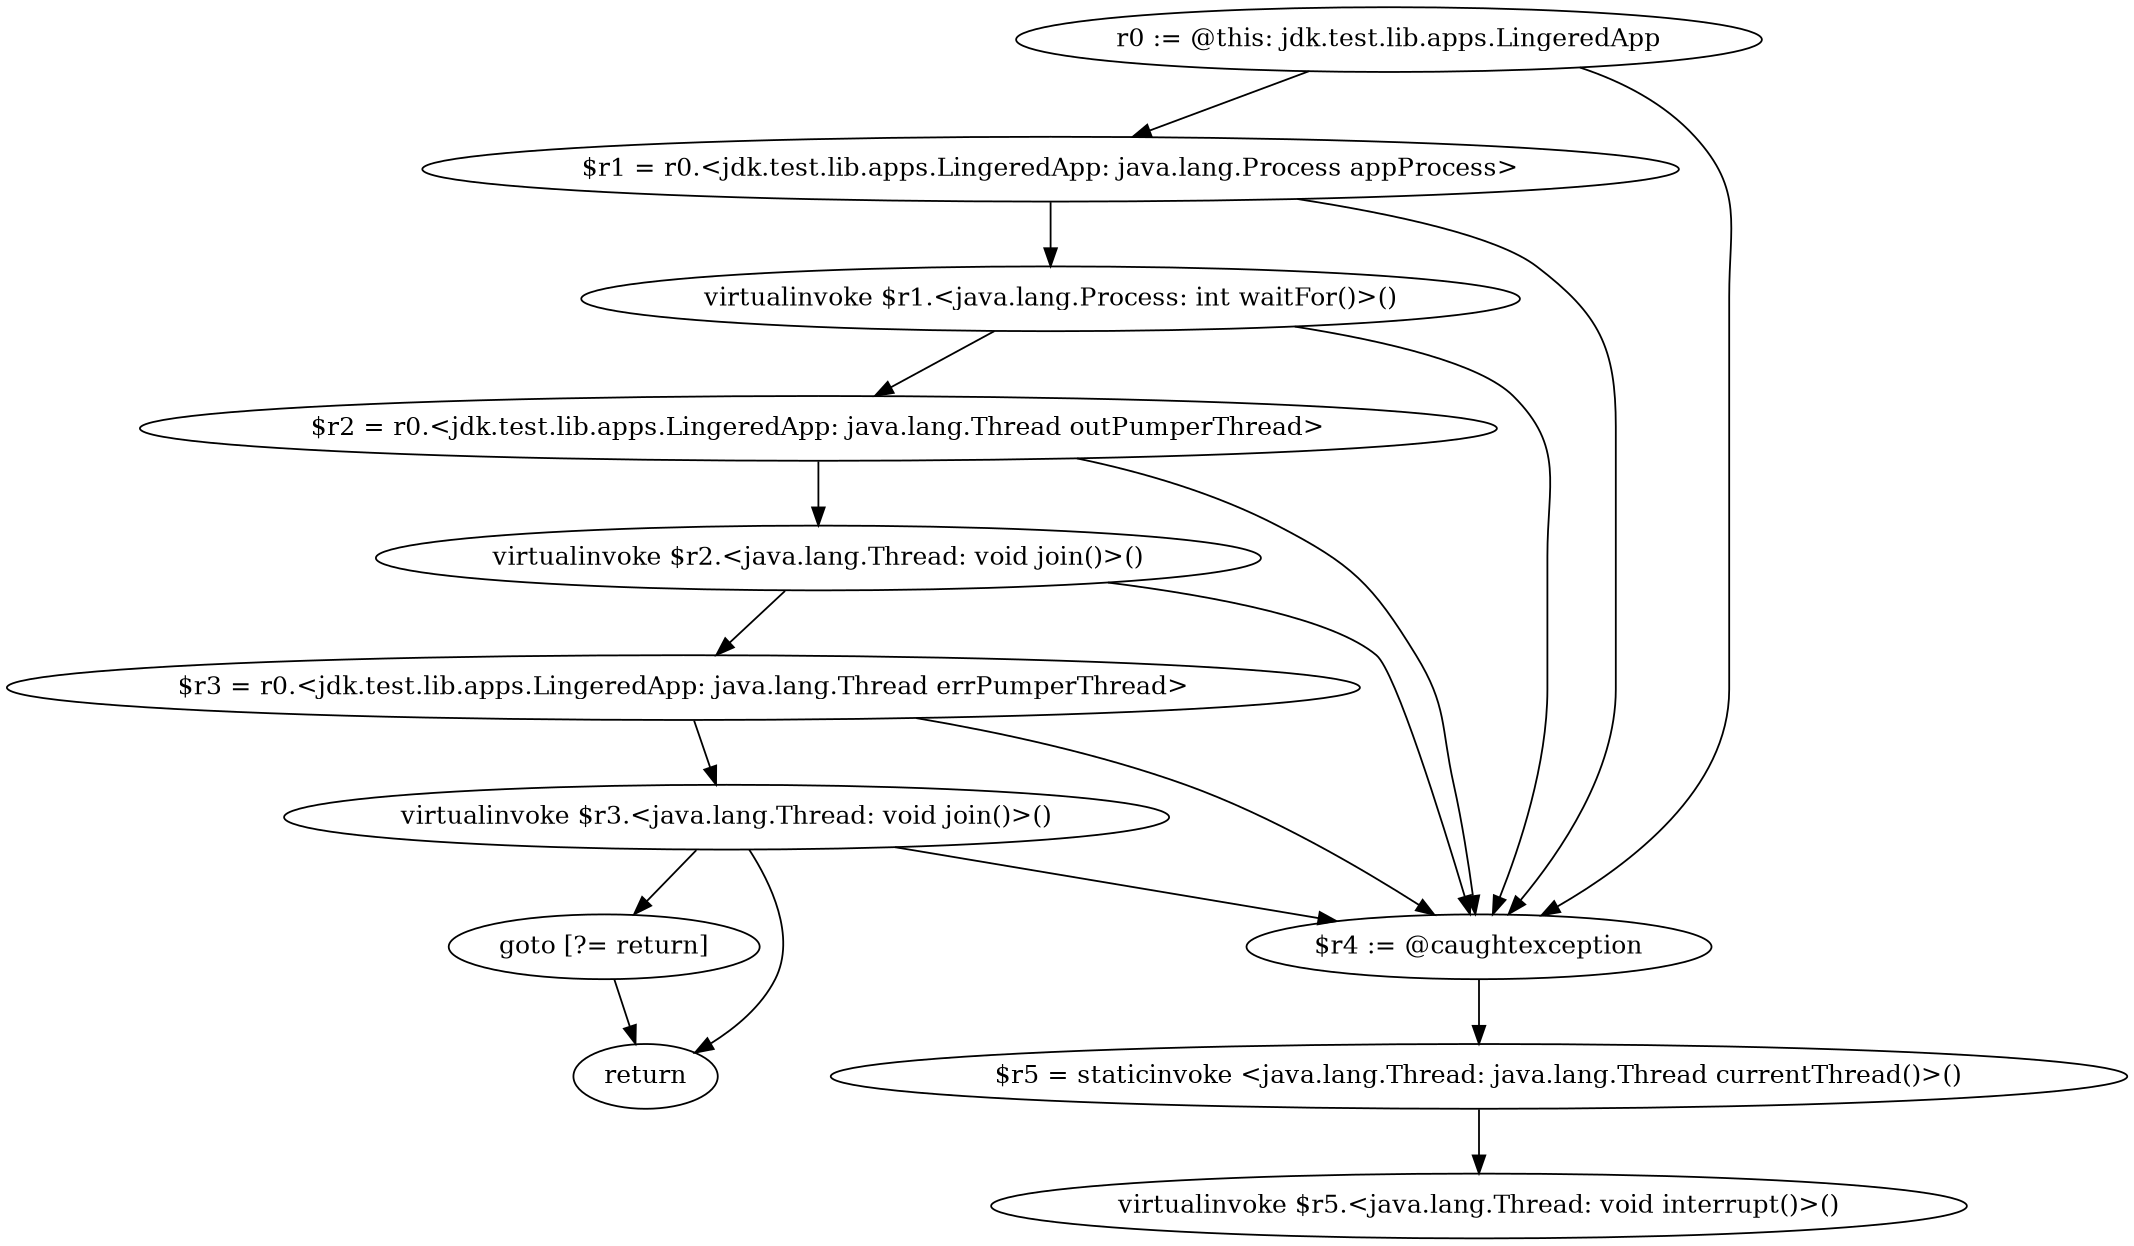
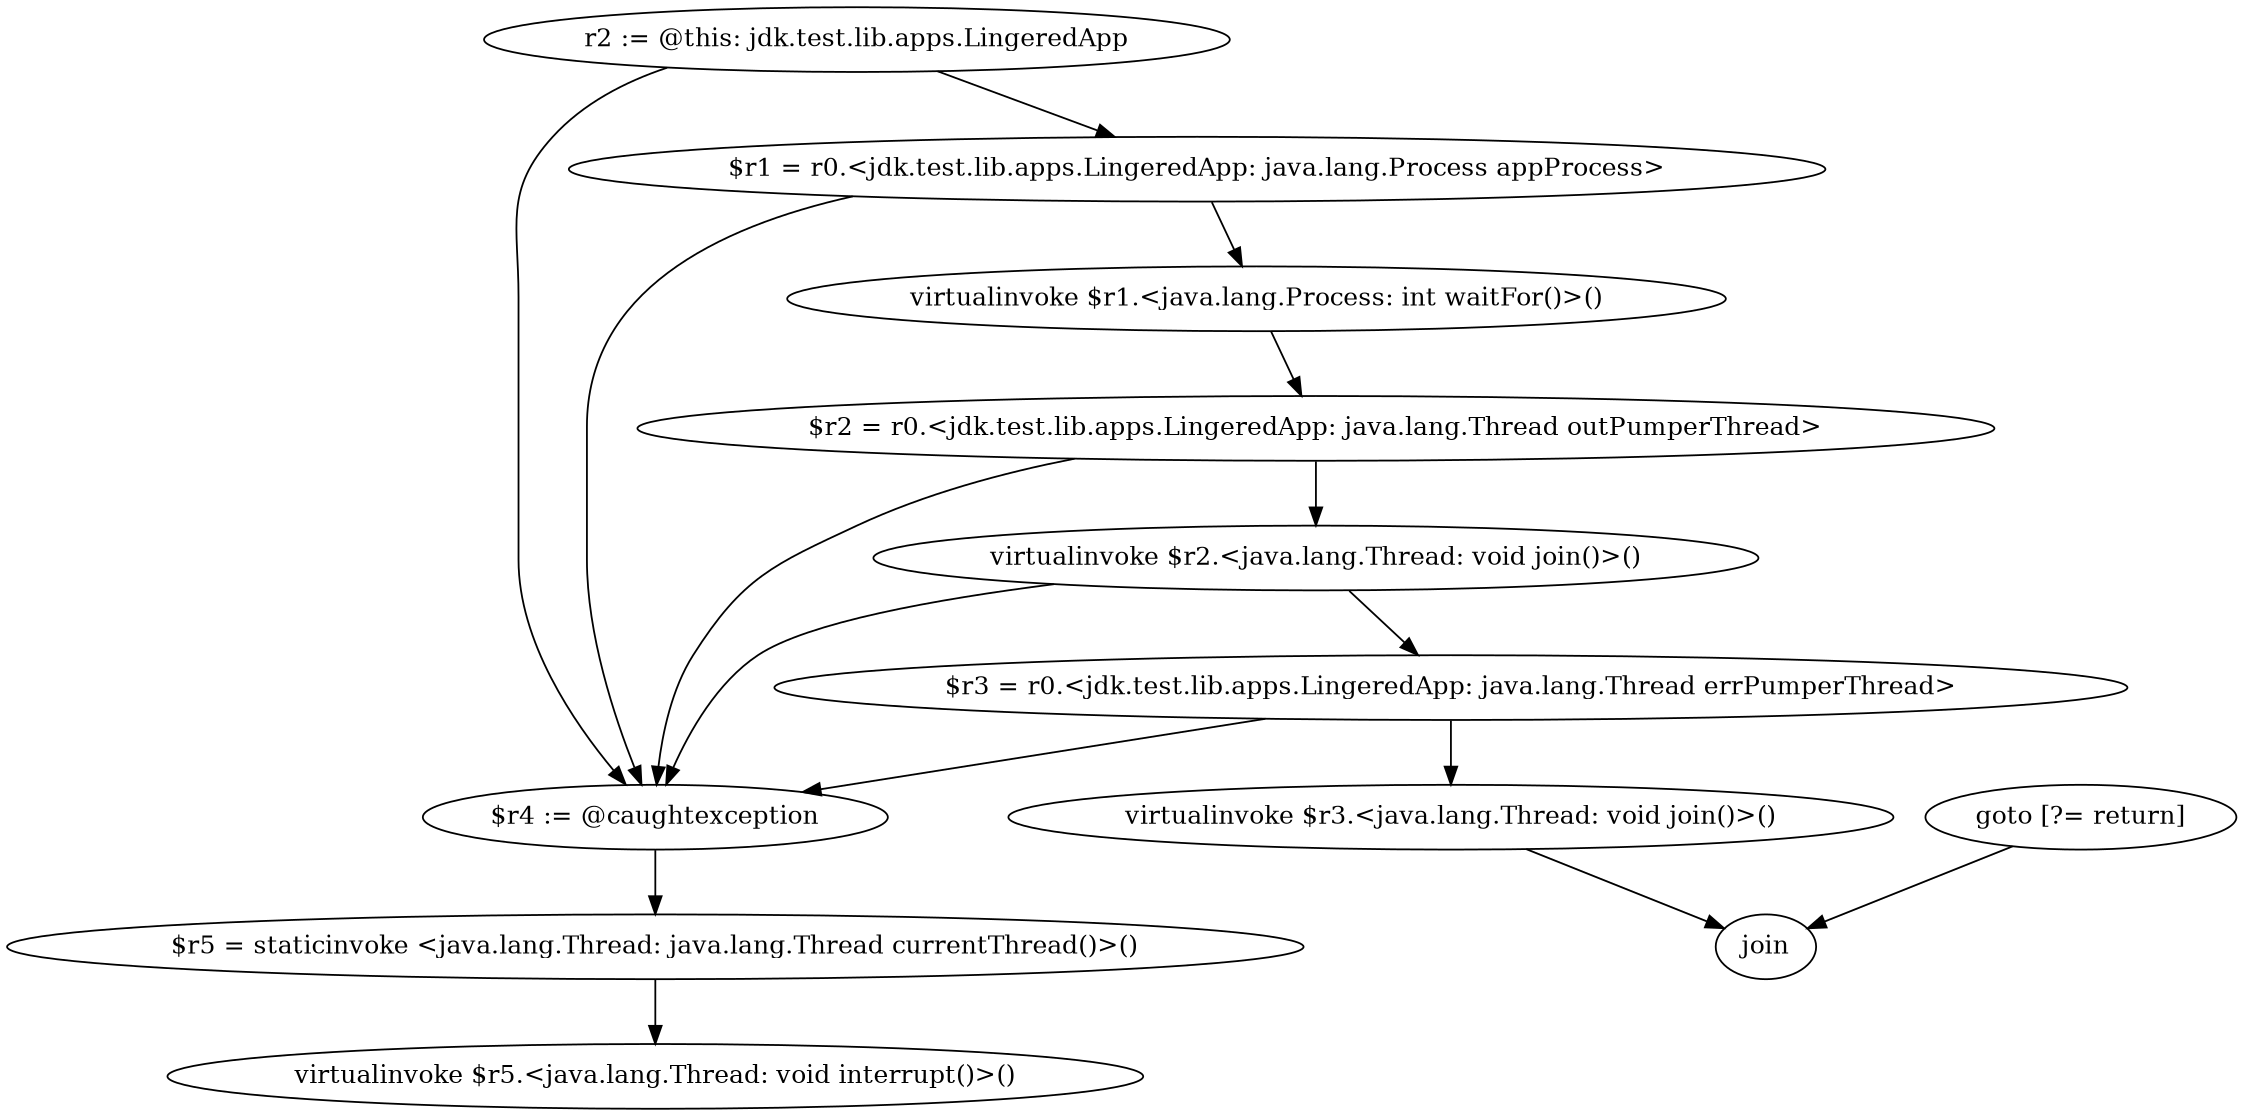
node "r0 := @this: jdk.test.lib.apps.LingeredApp": label "r0 := @this: jdk.test.lib.apps.LingeredApp" -> "r2 := @this: jdk.test.lib.apps.LingeredApp"
edge "virtualinvoke $r1.<java.lang.Process: int waitFor()>()" -> "$r4 := @caughtexception": removed
edge "virtualinvoke $r3.<java.lang.Thread: void join()>()" -> "goto [?= return]": removed
edge "virtualinvoke $r3.<java.lang.Thread: void join()>()" -> "$r4 := @caughtexception": removed
node "return": label "return" -> "join"
